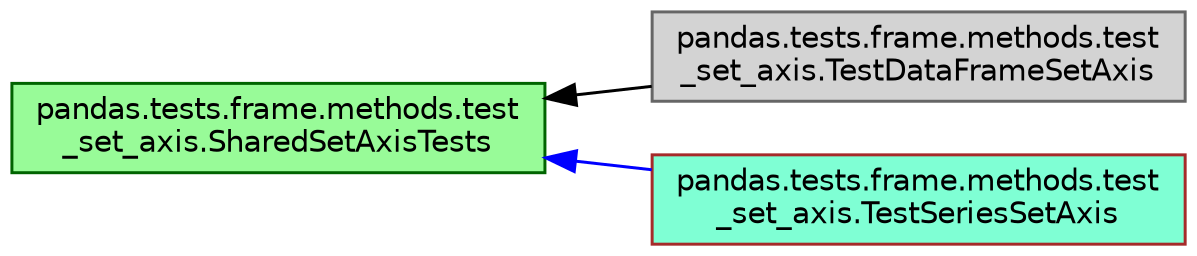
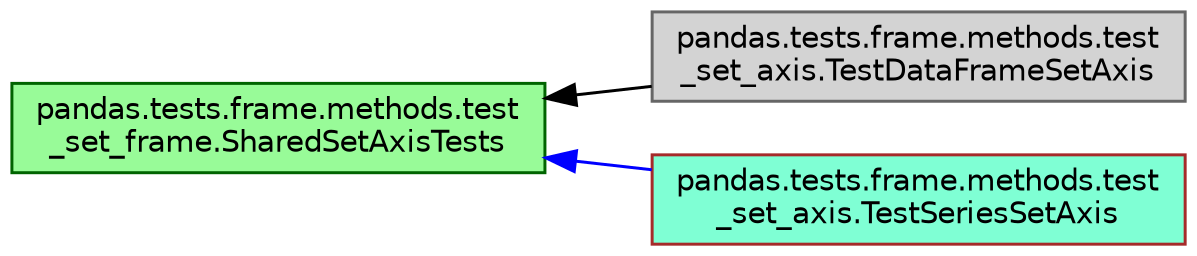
node "pandas.tests.frame.methods.test _set_axis.SharedSetAxisTests": label "pandas.tests.frame.methods.test _set_axis.SharedSetAxisTests" -> "pandas.tests.frame.methods.test _set_frame.SharedSetAxisTests"
